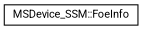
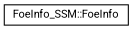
node "MSDevice_SSM::FoeInfo": label "MSDevice_SSM::FoeInfo" -> "FoeInfo_SSM::FoeInfo"
